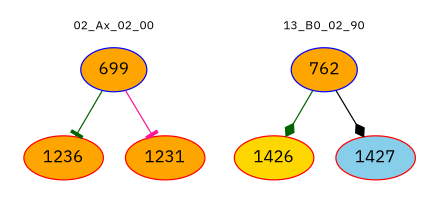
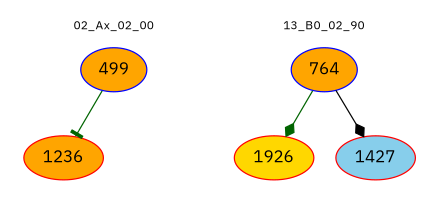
node "699": label "699" -> "499"
node "762": label "762" -> "764"
node "1231": removed
node "1426": label "1426" -> "1926"
